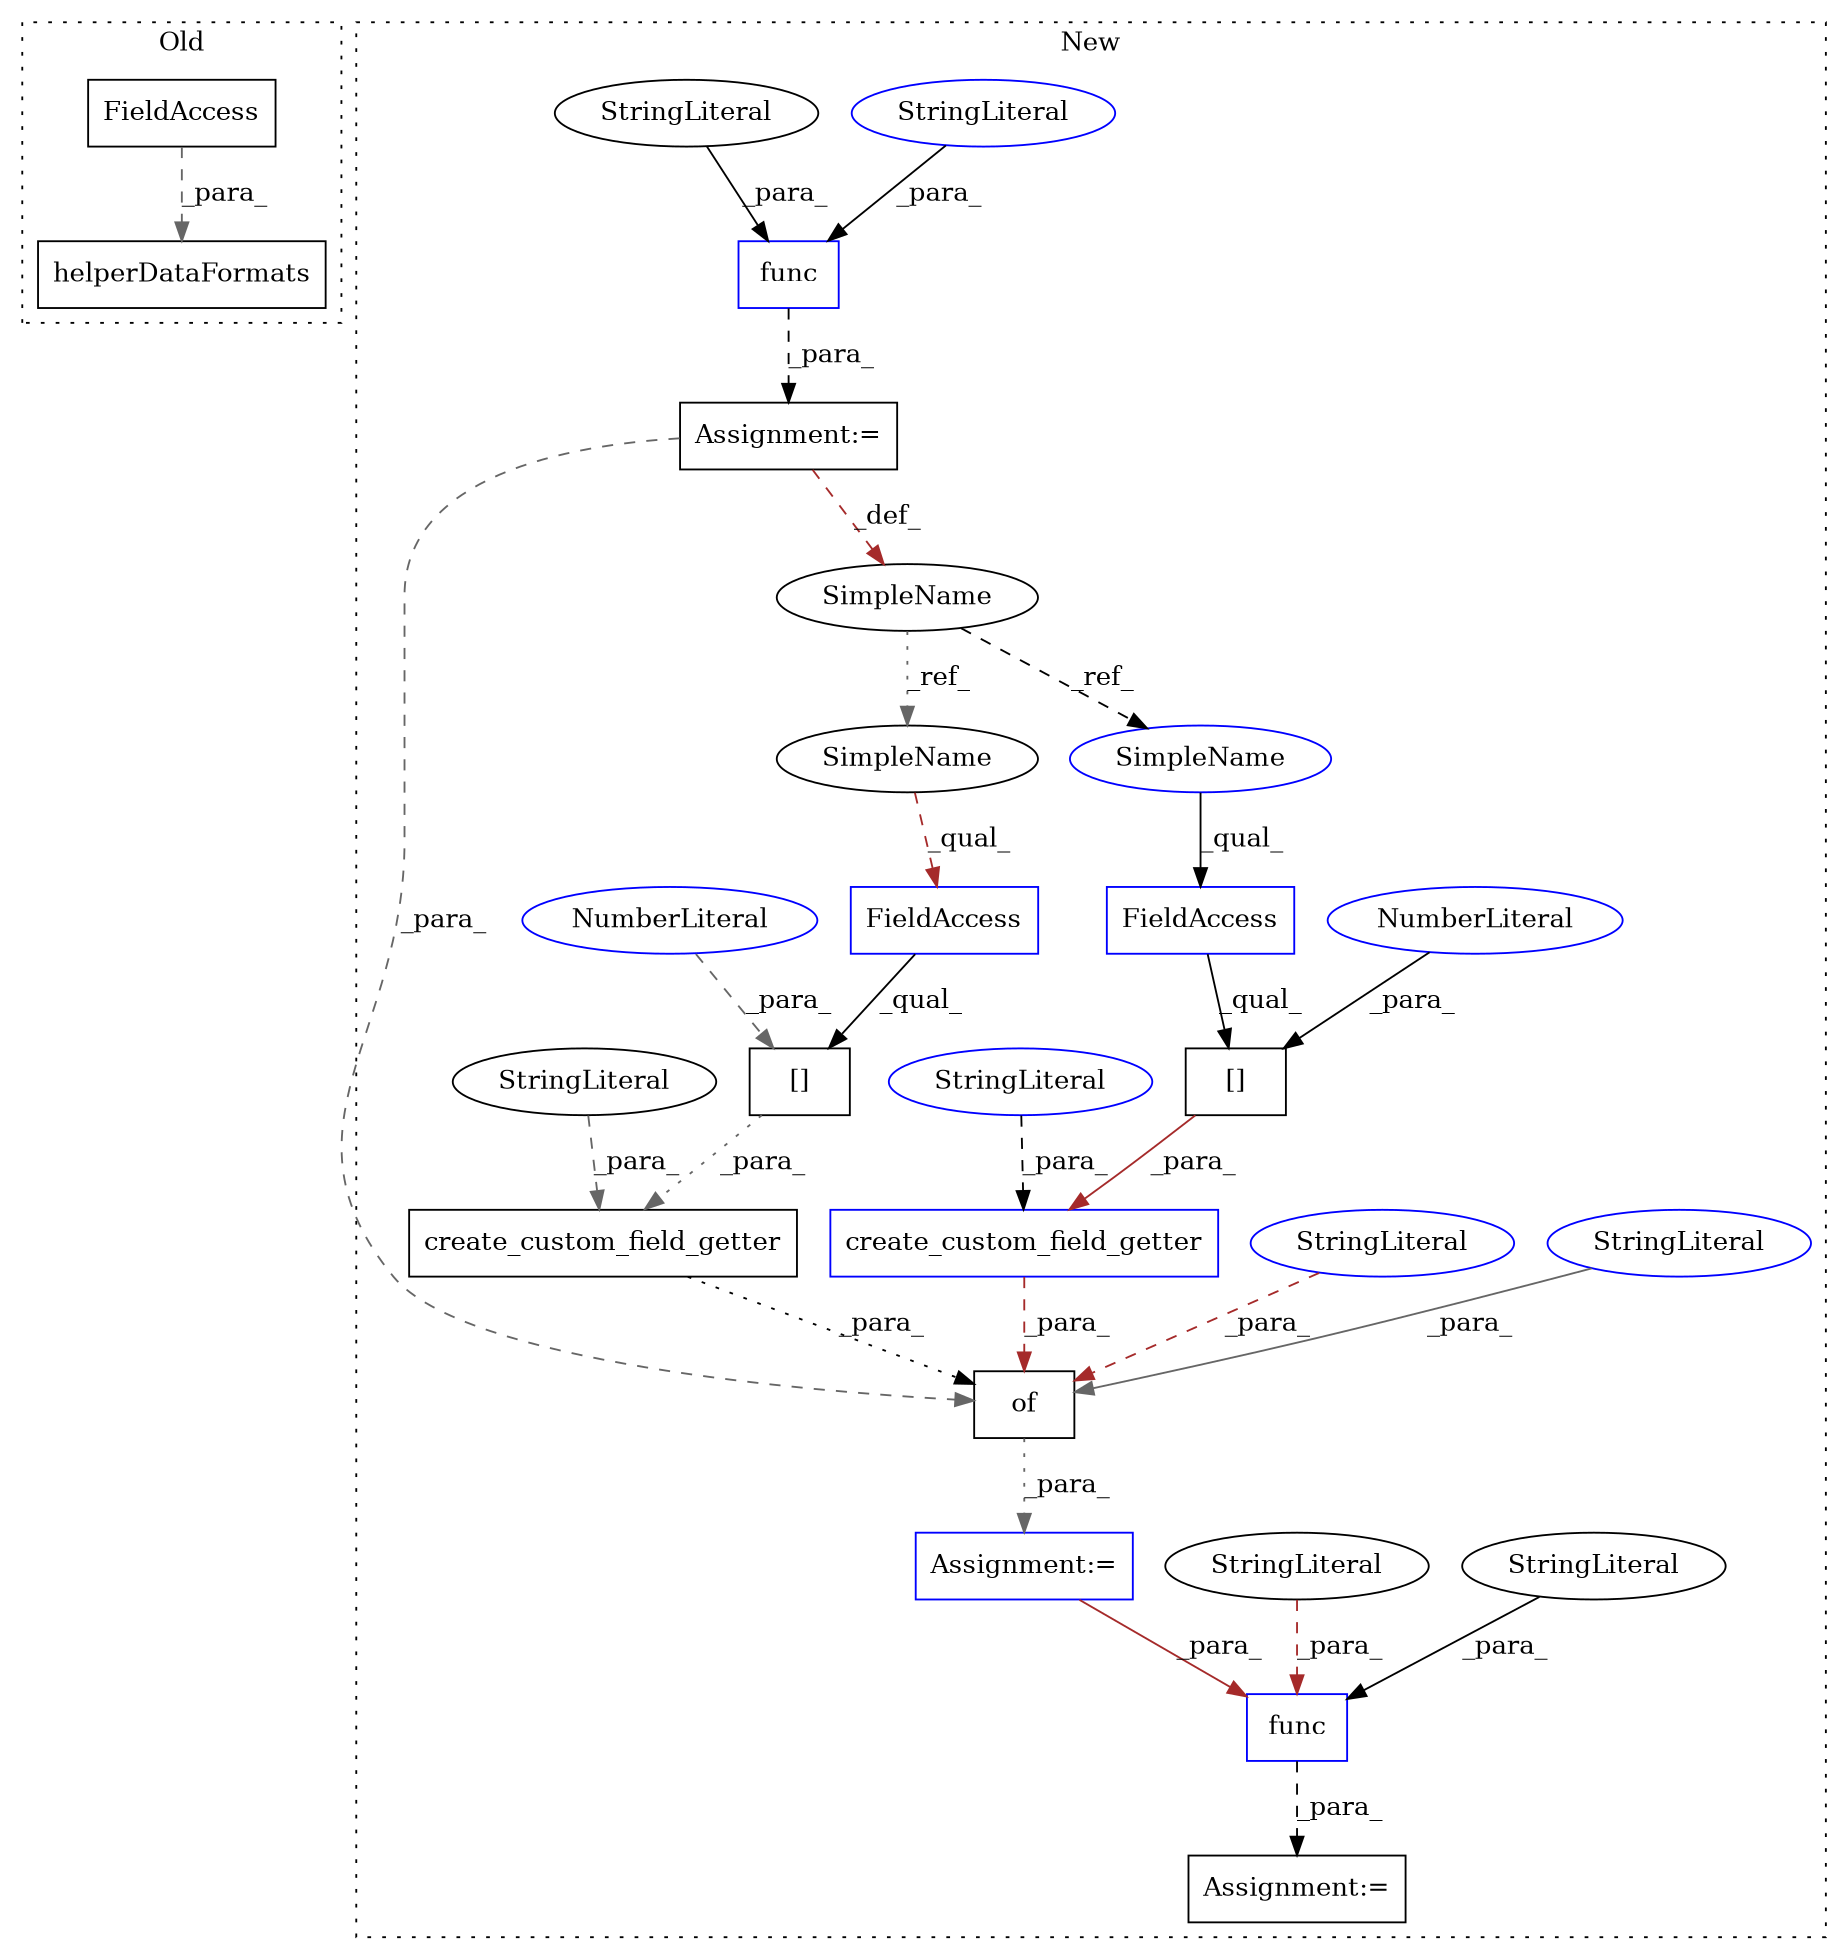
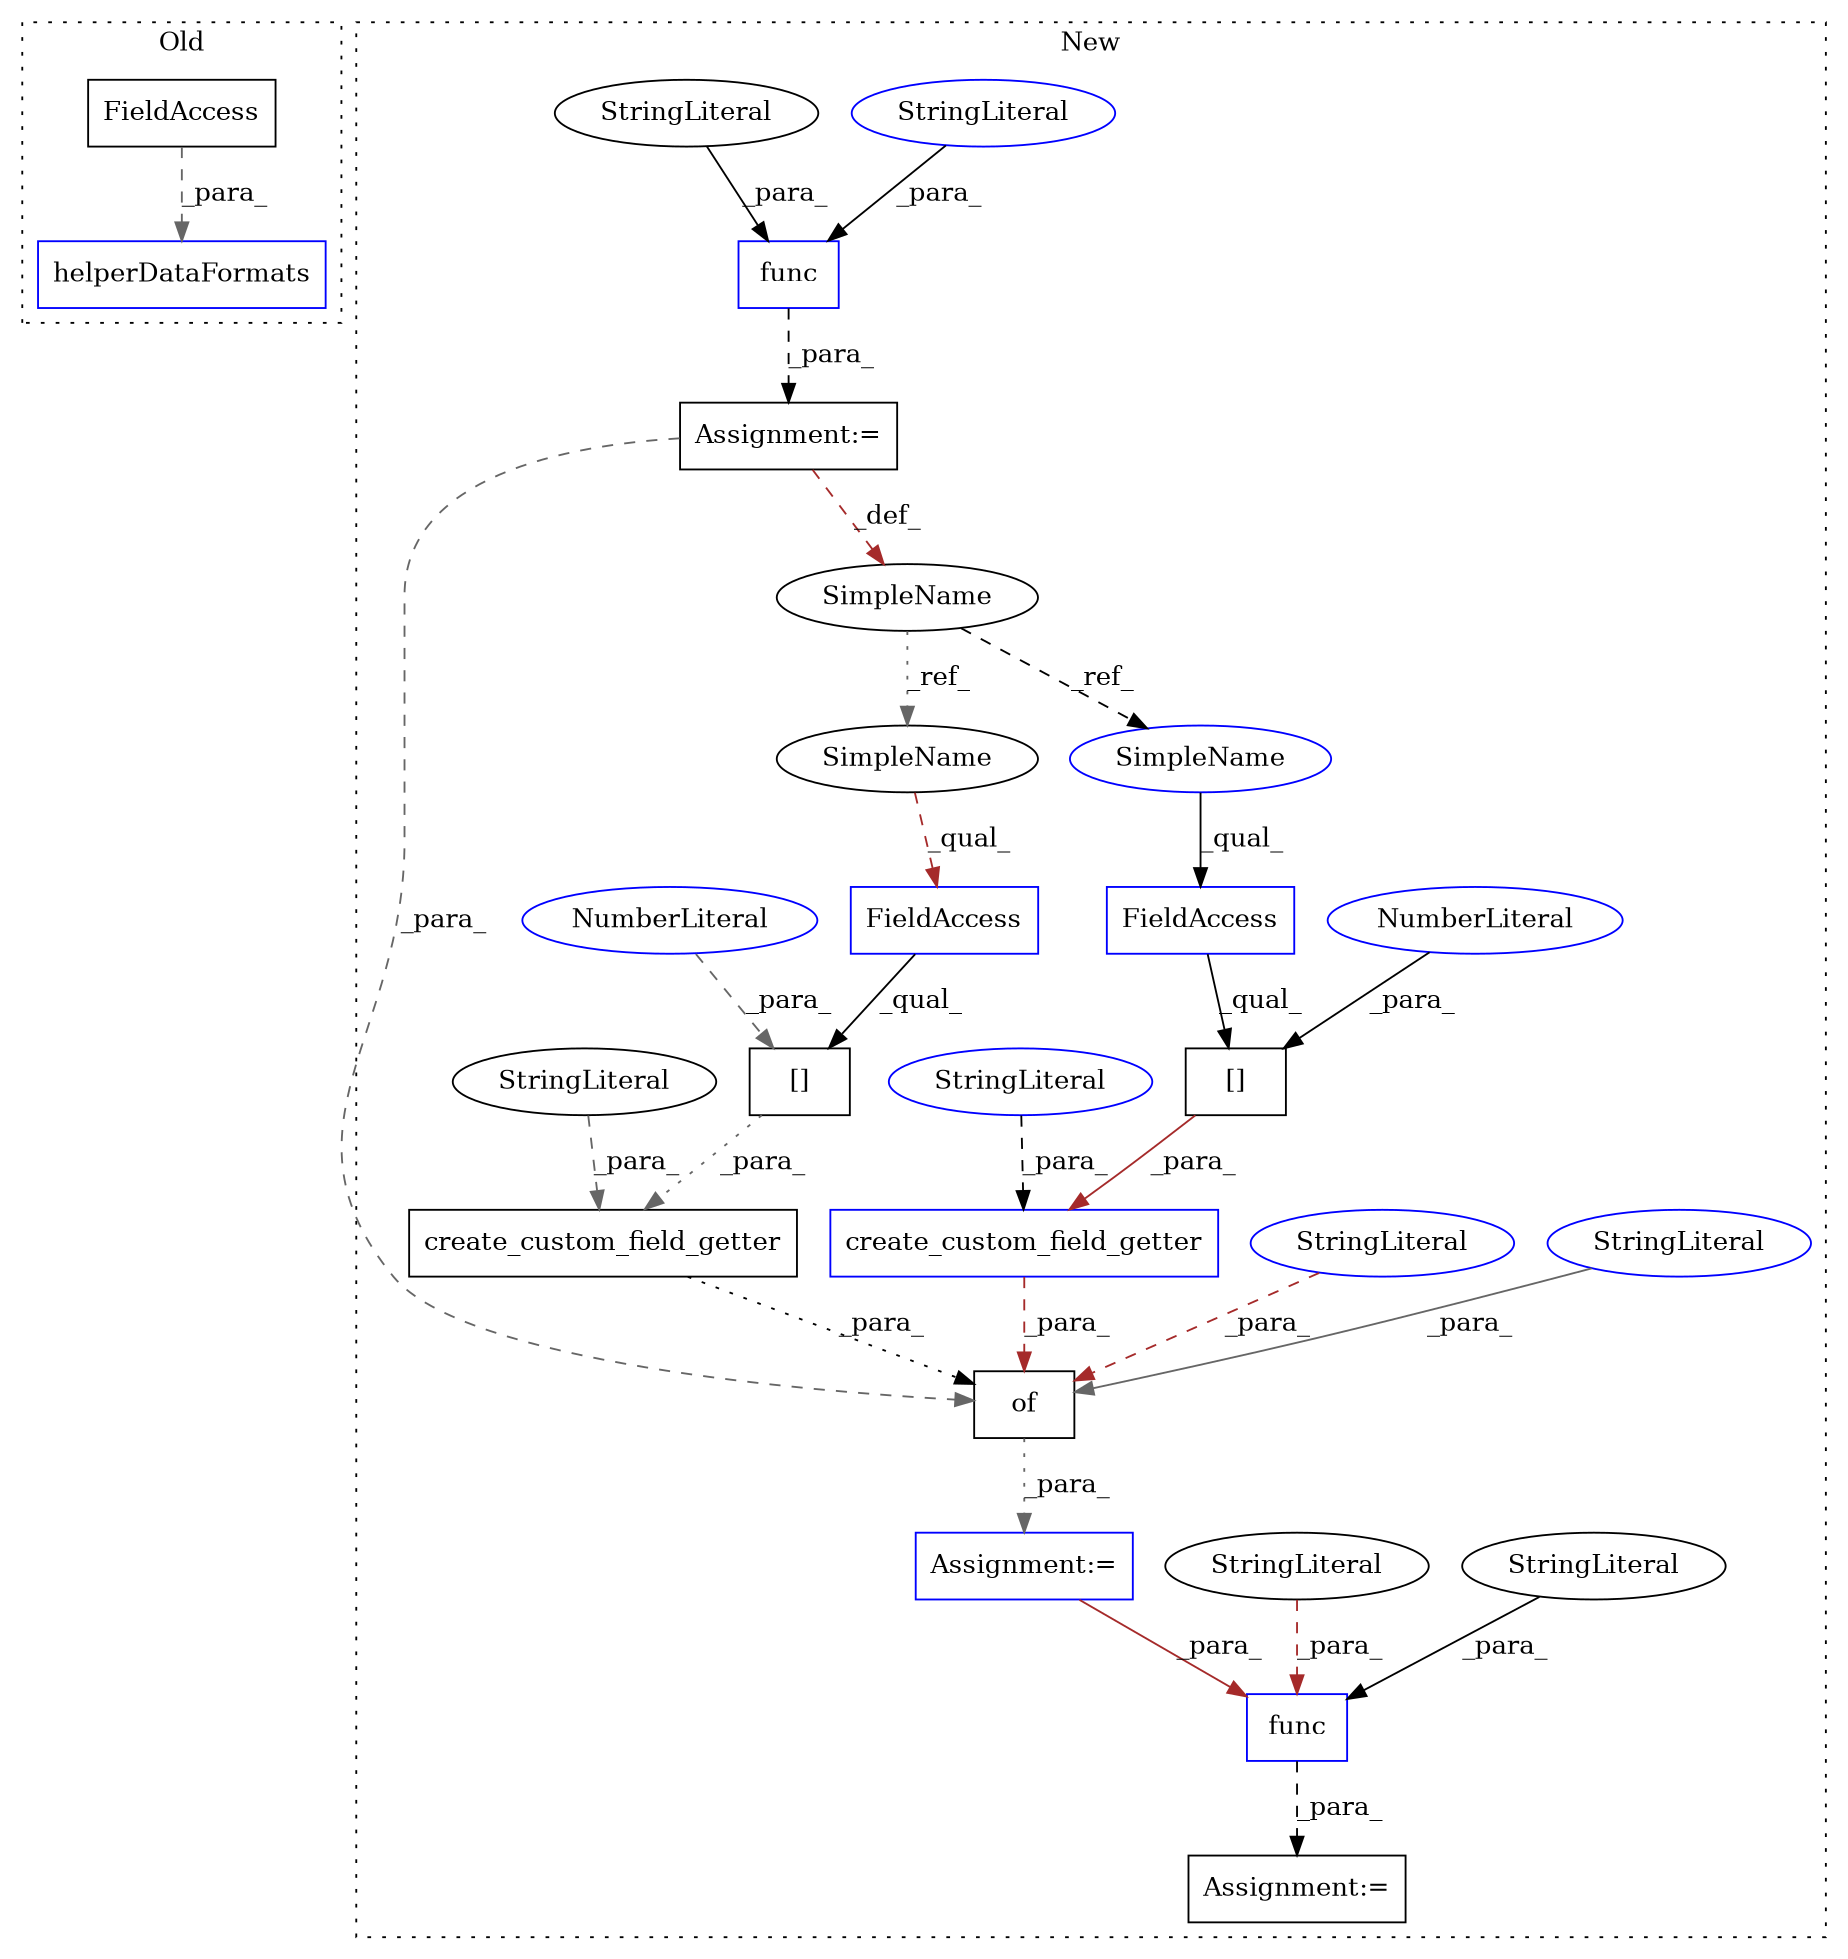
node "helperDataFormats": color black -> blue
